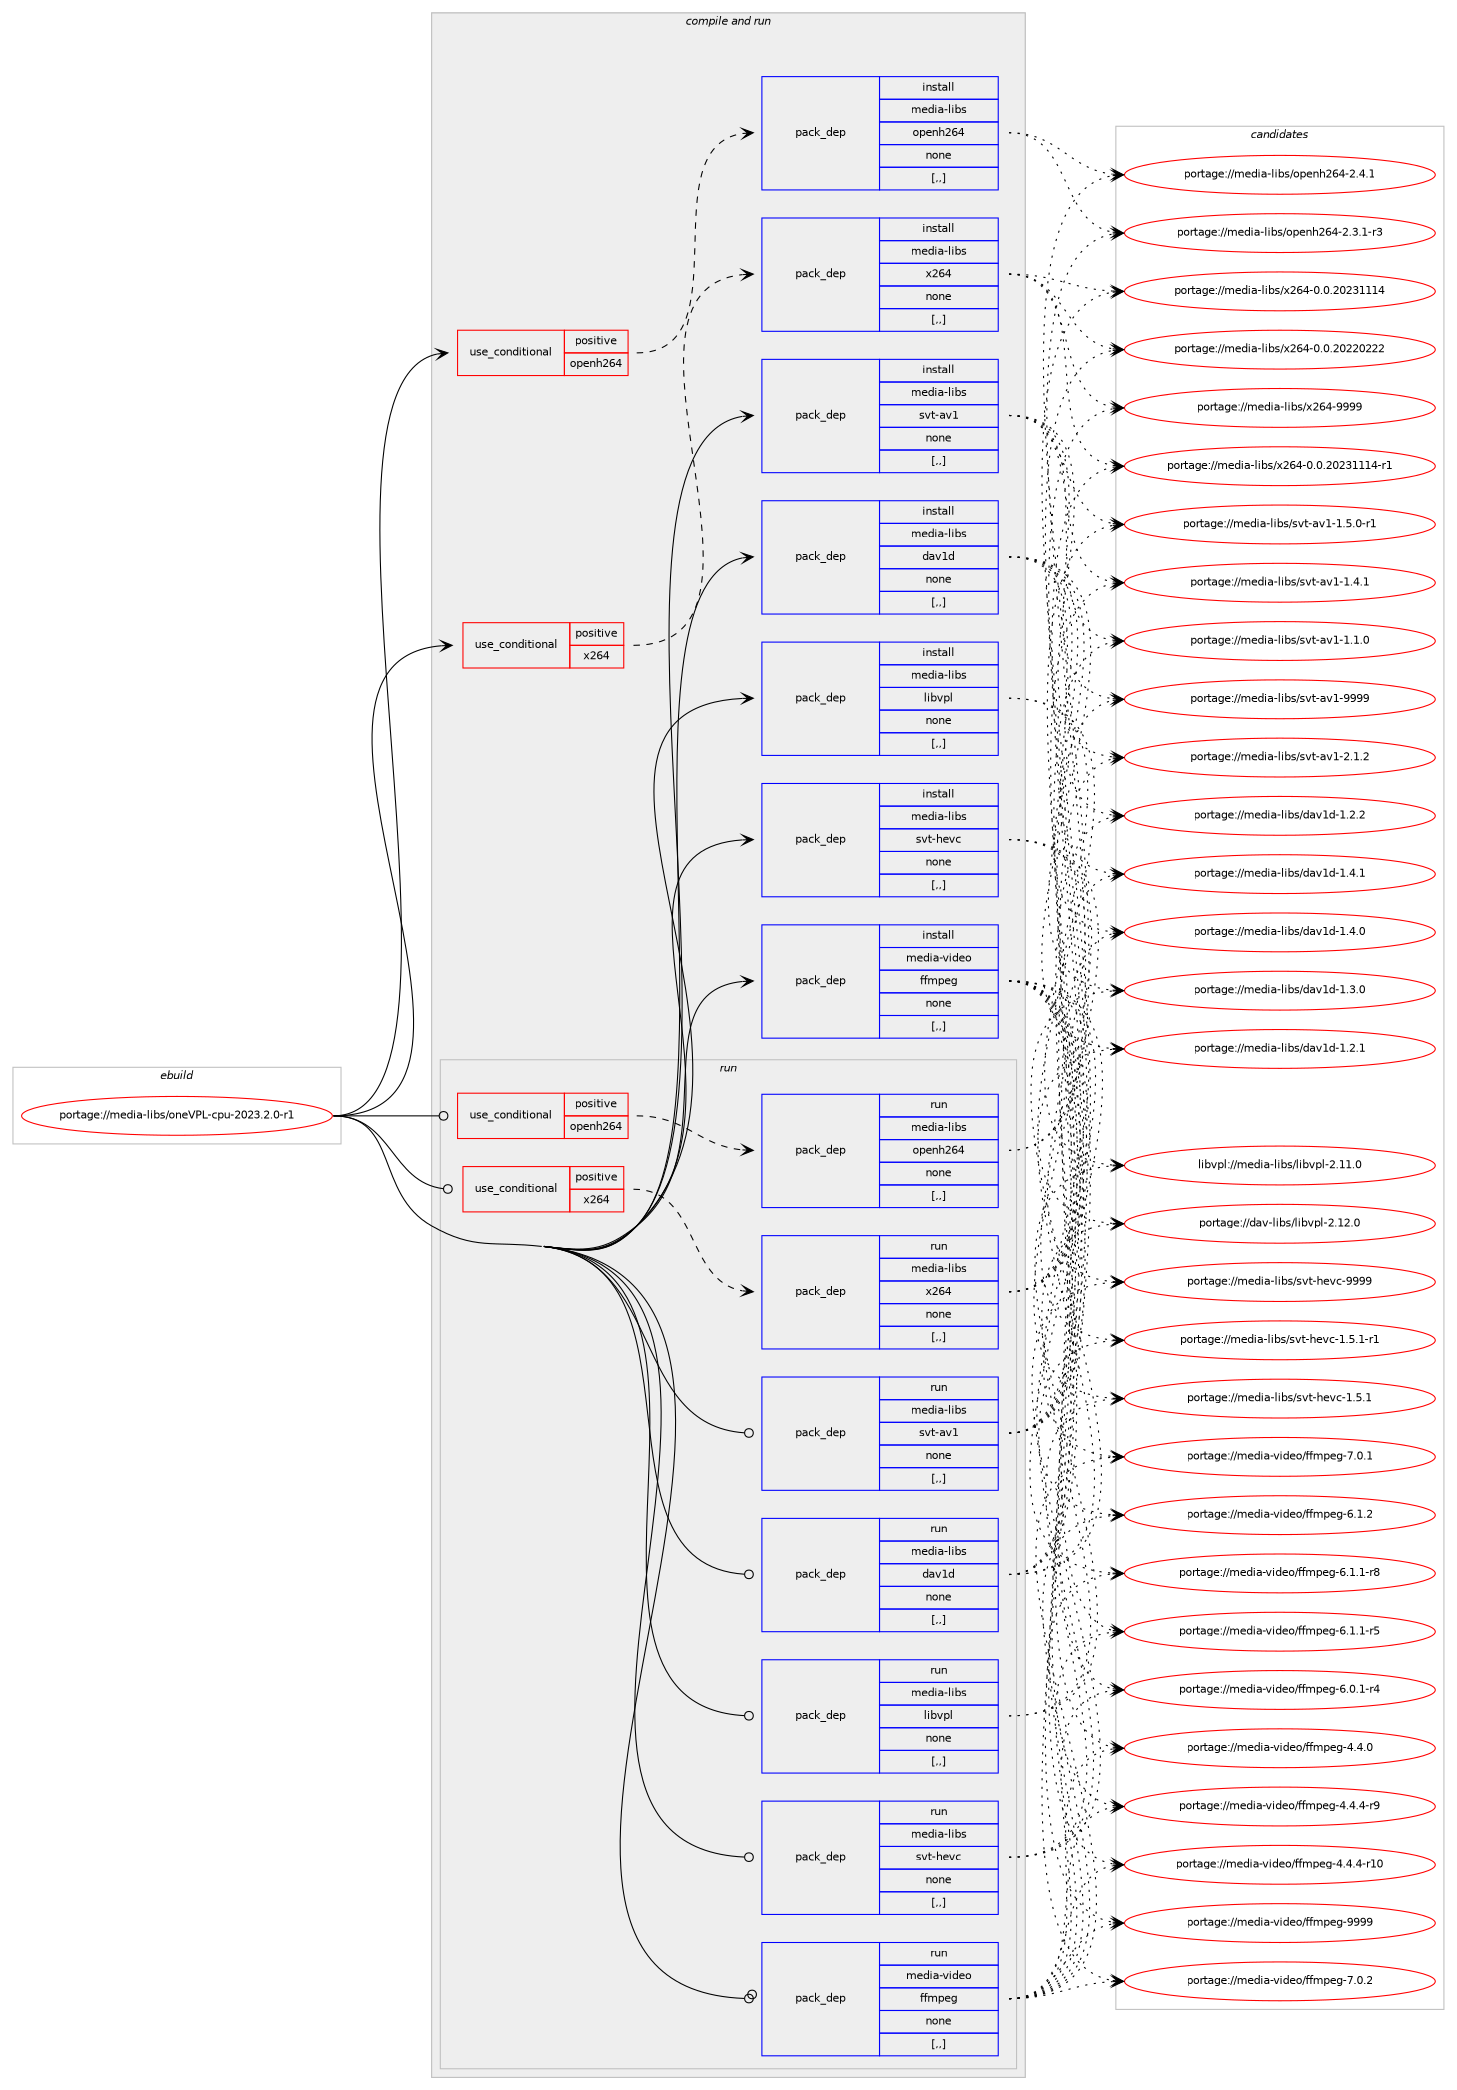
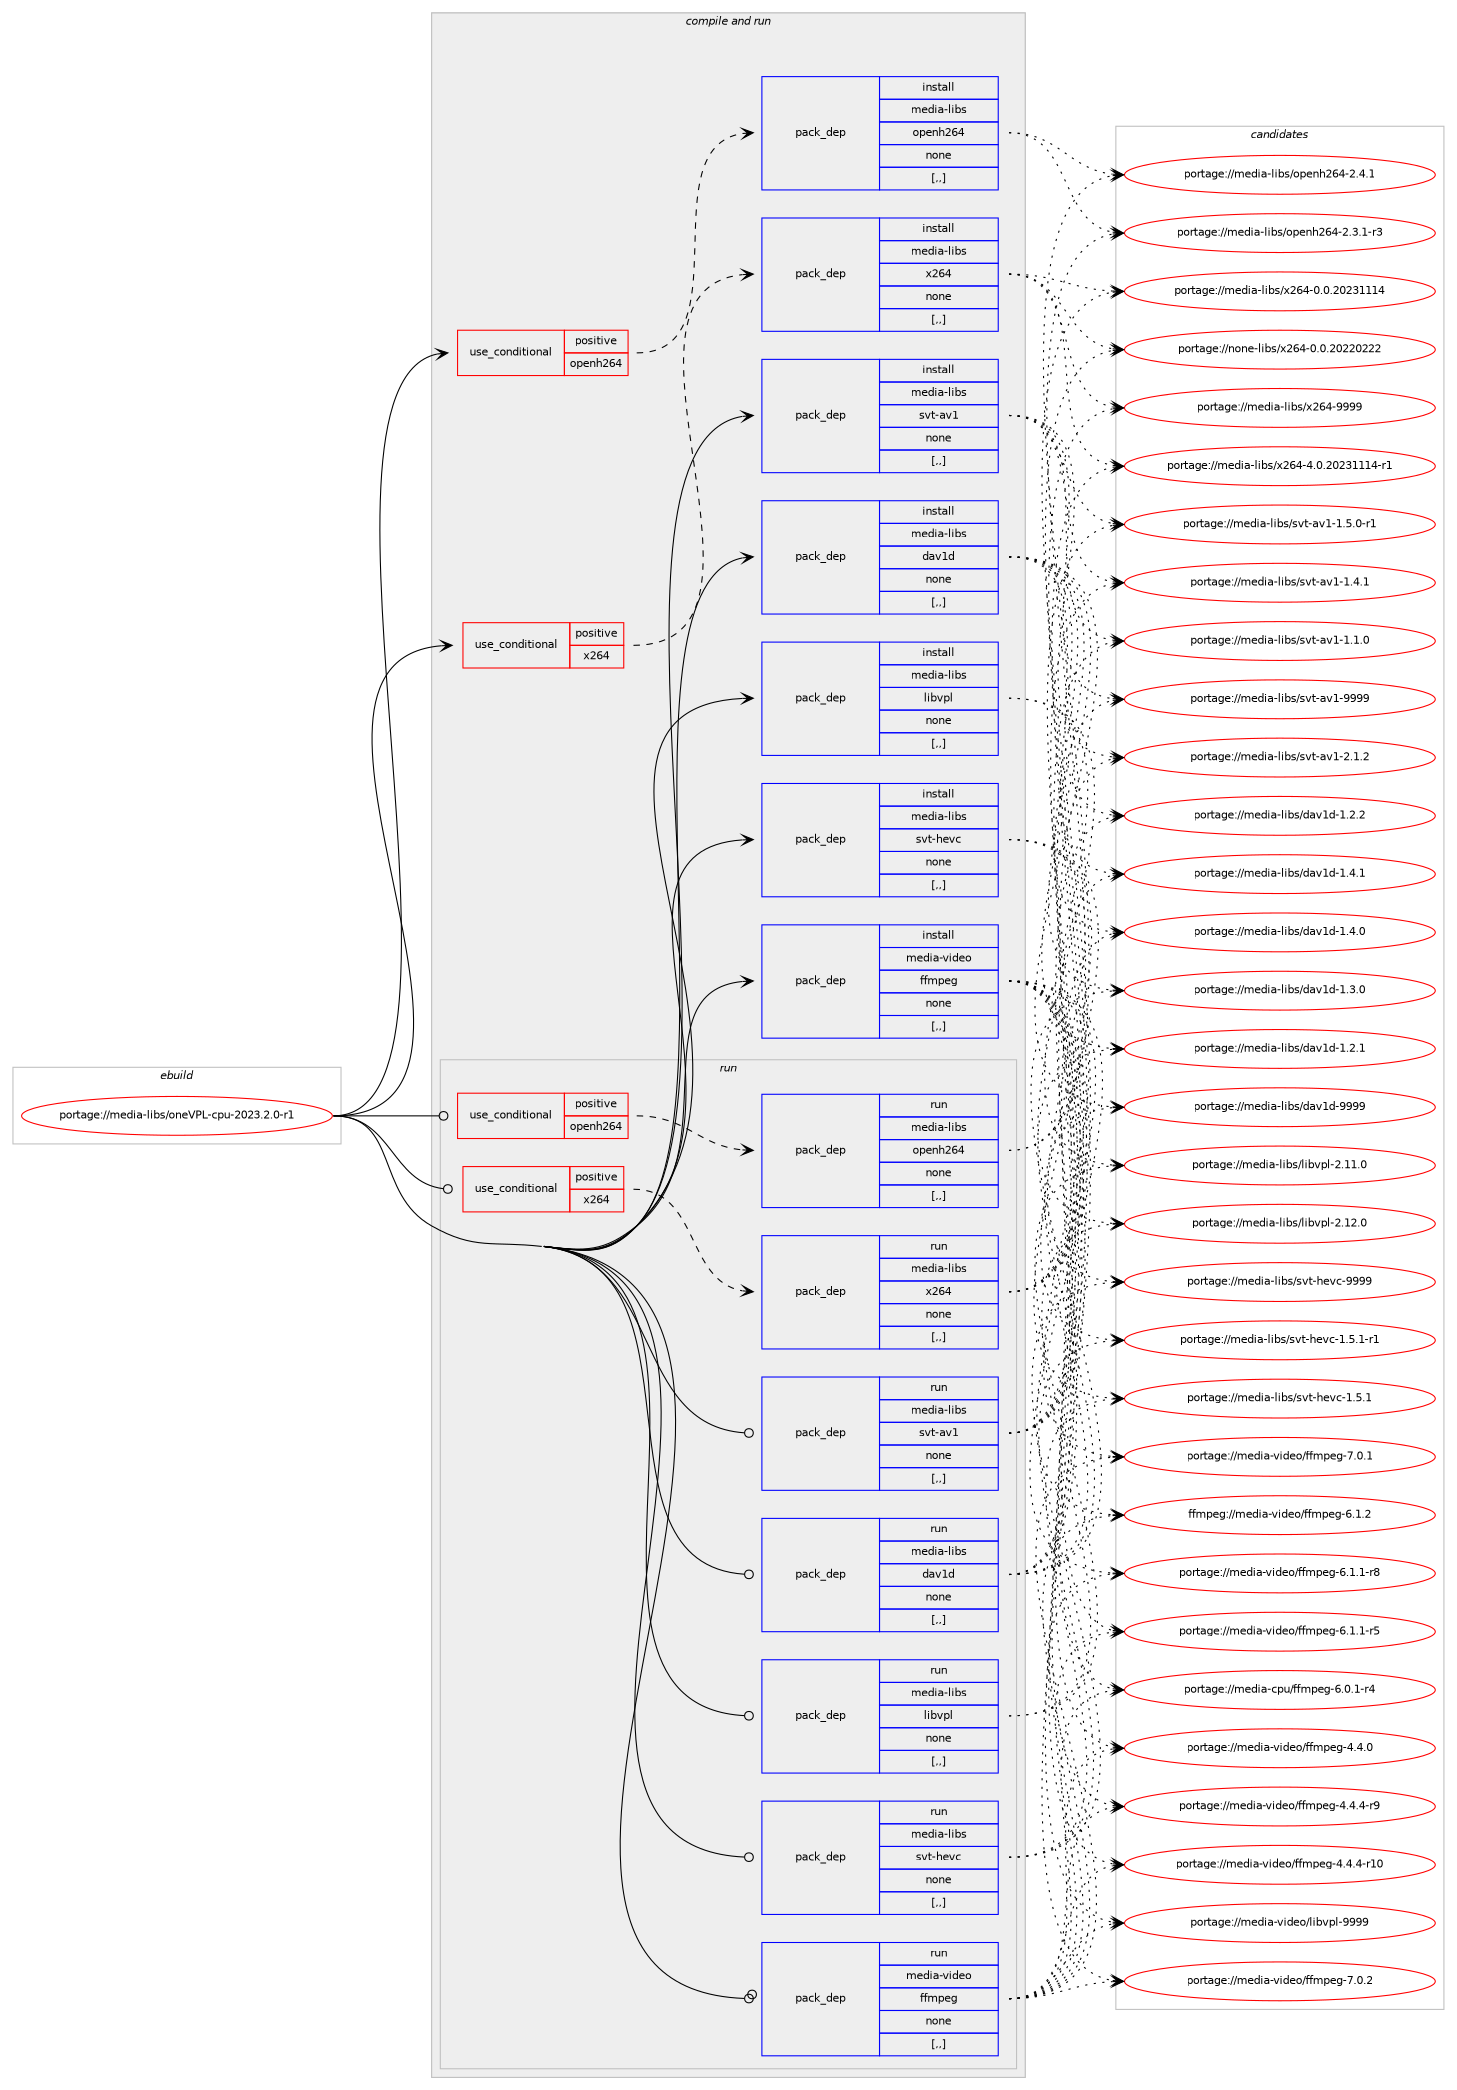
node "portage://media-libs/x264-0.0.20220222": label "portage://media-libs/x264-0.0.20220222" -> "portage://none-libs/x264-0.0.20220222"
node "portage://media-libs/x264-0.0.20231114-r1": label "portage://media-libs/x264-0.0.20231114-r1" -> "portage://media-libs/x264-4.0.20231114-r1"
node "portage://media-libs/dav1d-9999": added
node "libvpl://media-libs/libvpl-2.11.0": label "libvpl://media-libs/libvpl-2.11.0" -> "portage://media-libs/libvpl-2.11.0"
node "portage://dav-libs/libvpl-2.12.0": label "portage://dav-libs/libvpl-2.12.0" -> "portage://media-libs/libvpl-2.12.0"
node "portage://media-video/ffmpeg-6.1.2": label "portage://media-video/ffmpeg-6.1.2" -> "ffmpeg://media-video/ffmpeg-6.1.2"
node "portage://media-video/ffmpeg-6.0.1-r4": label "portage://media-video/ffmpeg-6.0.1-r4" -> "portage://media-cpu/ffmpeg-6.0.1-r4"
node "portage://media-video/ffmpeg-9999": label "portage://media-video/ffmpeg-9999" -> "portage://media-video/libvpl-9999"
